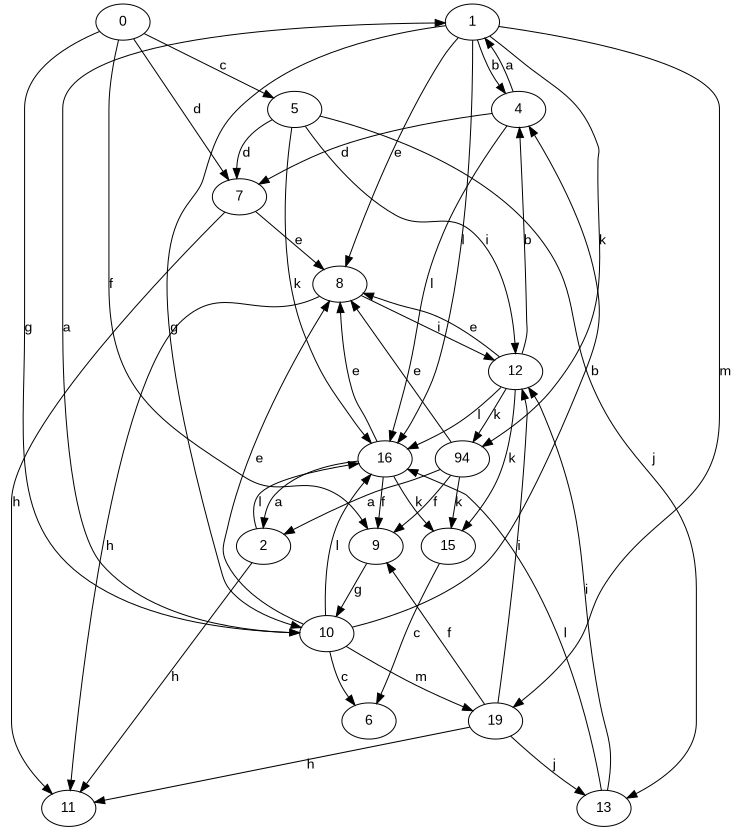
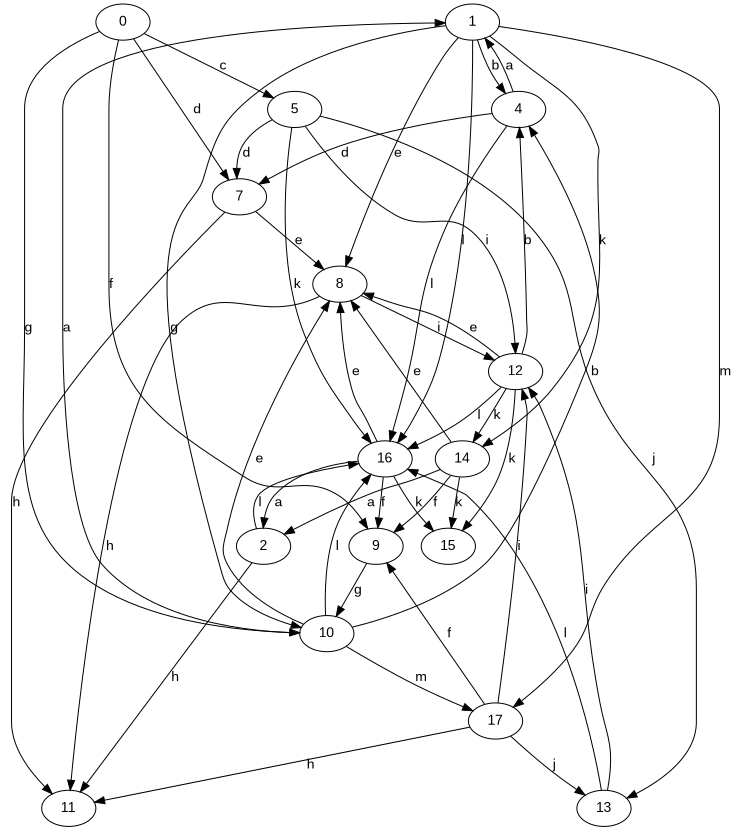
node "94": label "94" -> "14"
node "6": removed
node "19": label "19" -> "17"
